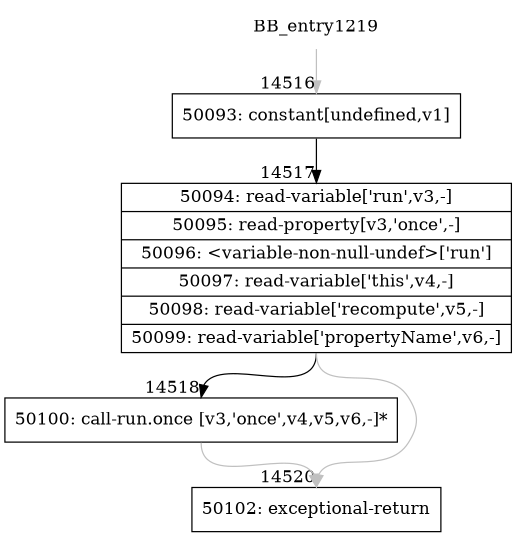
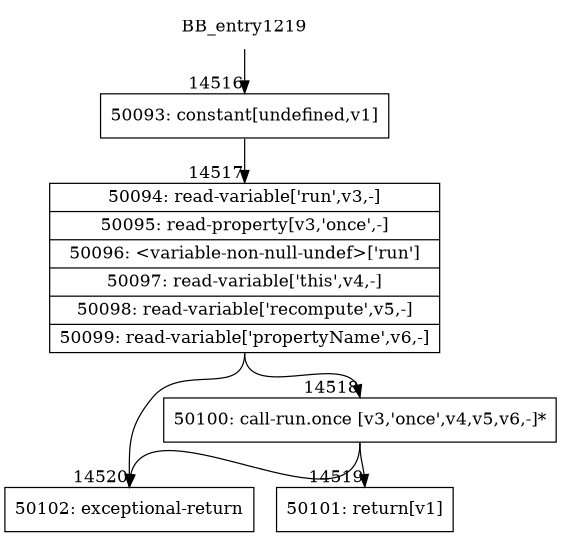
edge "BB_entry1219" -> "50093: constant[undefined,v1]": color gray -> black
edge "50094: read-variable['run',v3,-]" -> "50102: exceptional-return": color gray -> black
edge "50100: call-run.once [v3,'once',v4,v5,v6,-]*" -> "50102: exceptional-return": color gray -> black
node "50101: return[v1]": added
